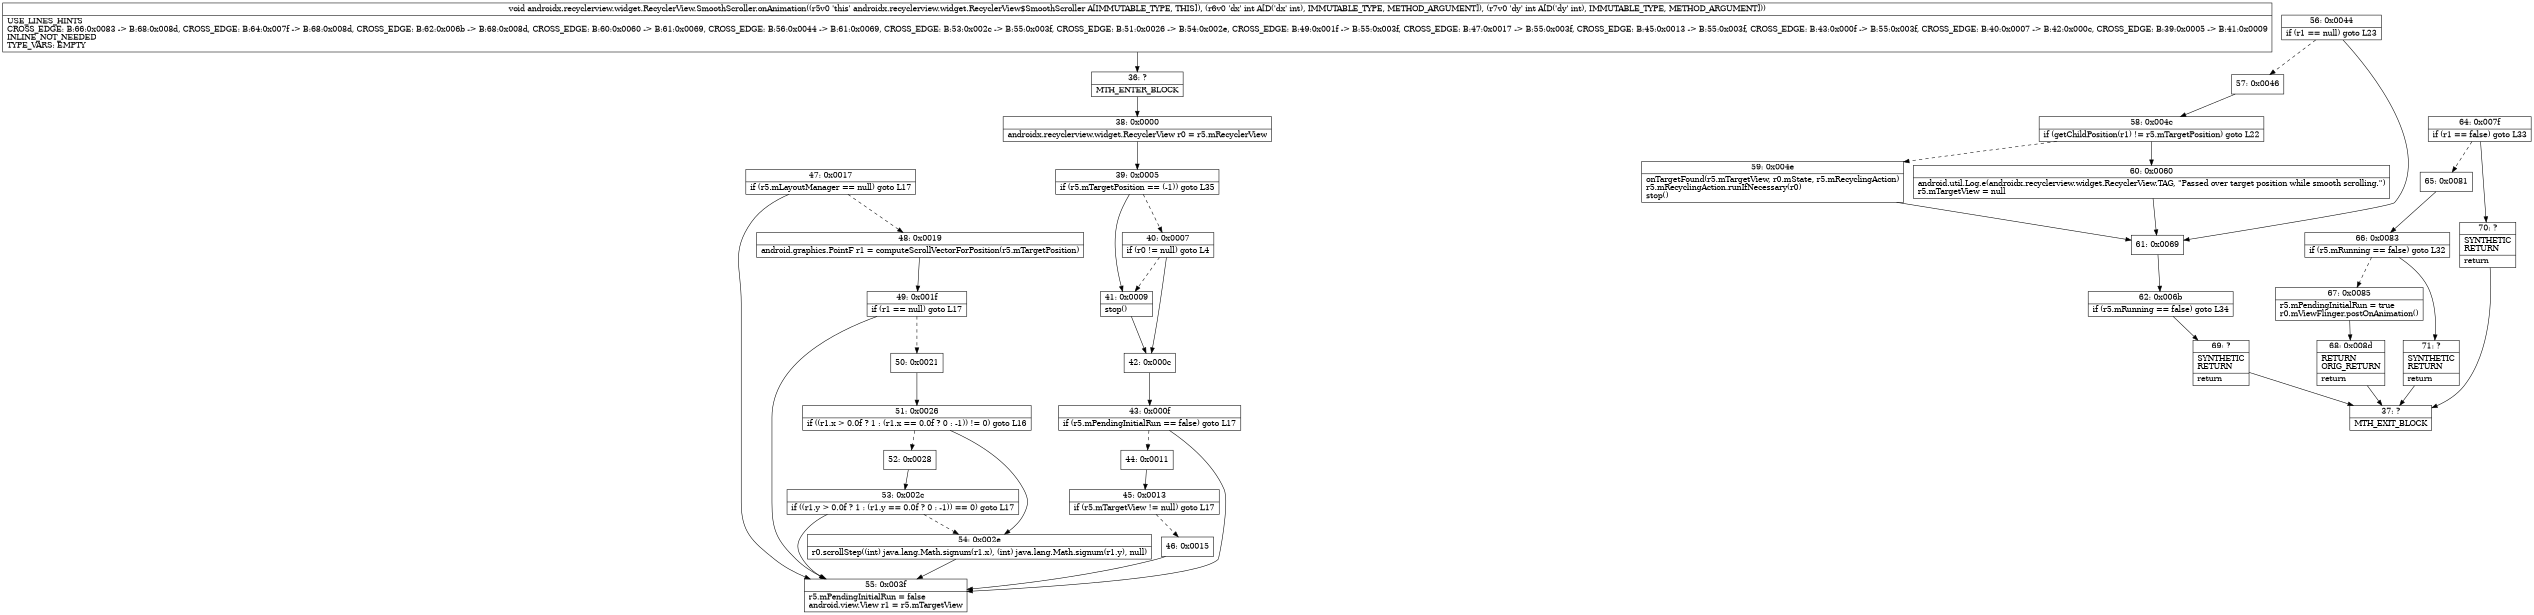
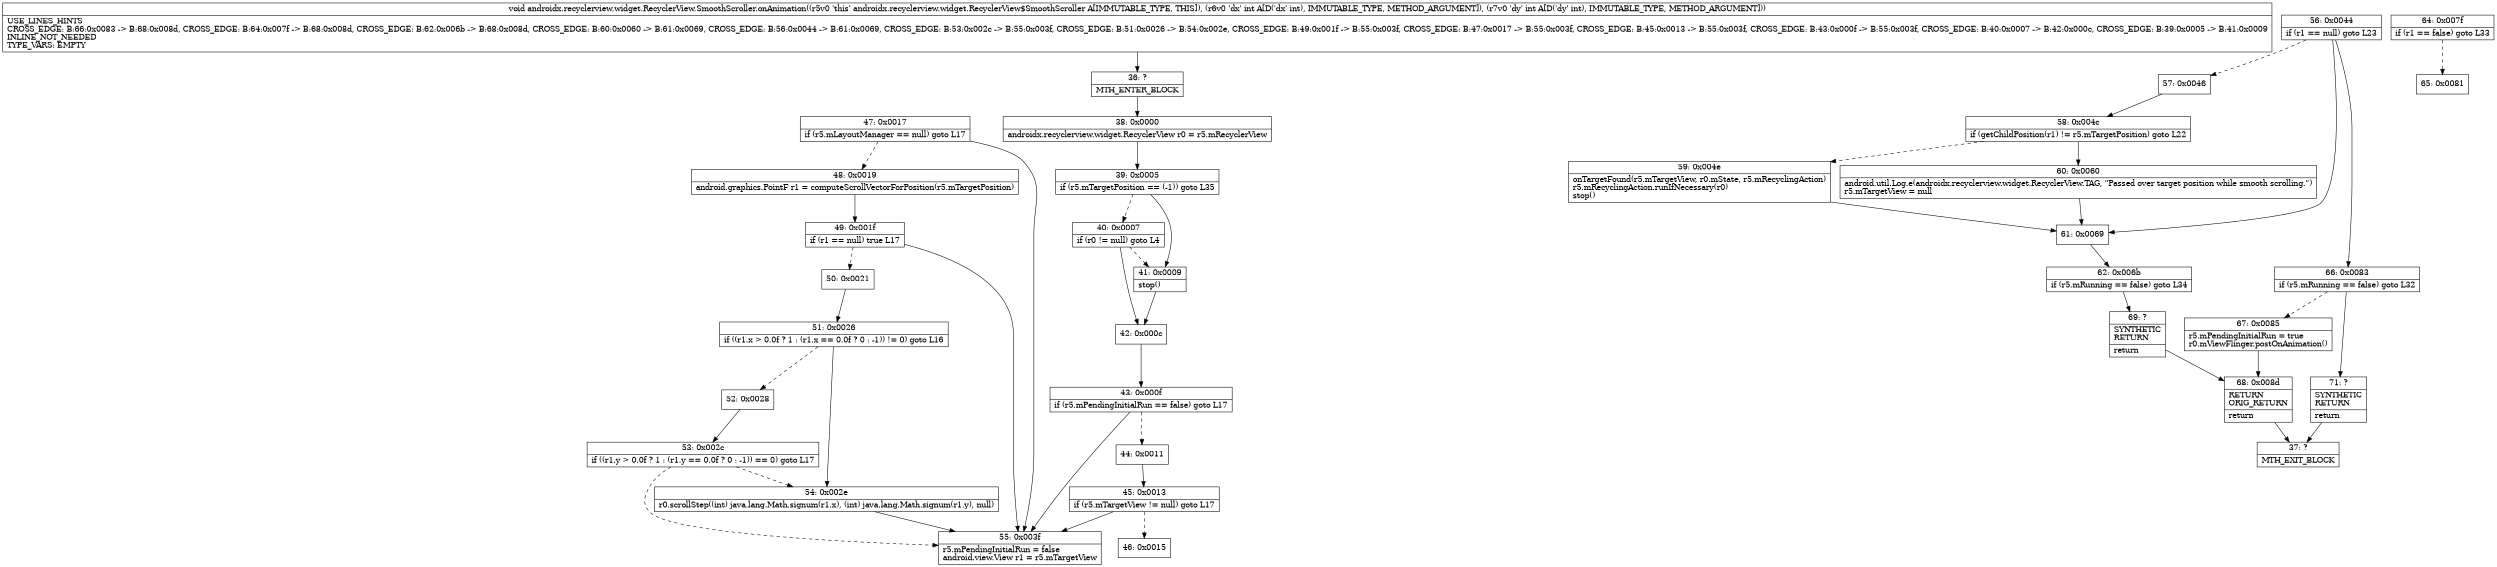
edge "65: 0x0081" -> "66: 0x0083": now "56: 0x0044" -> "66: 0x0083"
node "70: ?": removed
node "49: 0x001f": text "if (r1 == null) goto L17" -> "if (r1 == null) true L17"
edge "69: ?" -> "37: ?": now "69: ?" -> "68: 0x008d"
edge "53: 0x002c" -> "55: 0x003f": style solid -> dashed
edge "46: 0x0015" -> "55: 0x003f": now "45: 0x0013" -> "55: 0x003f"
